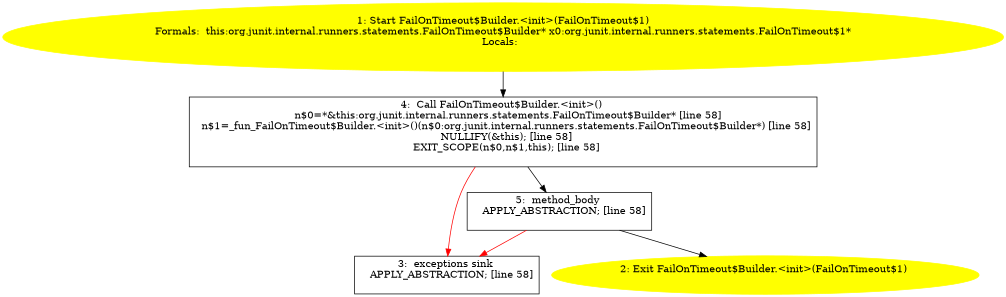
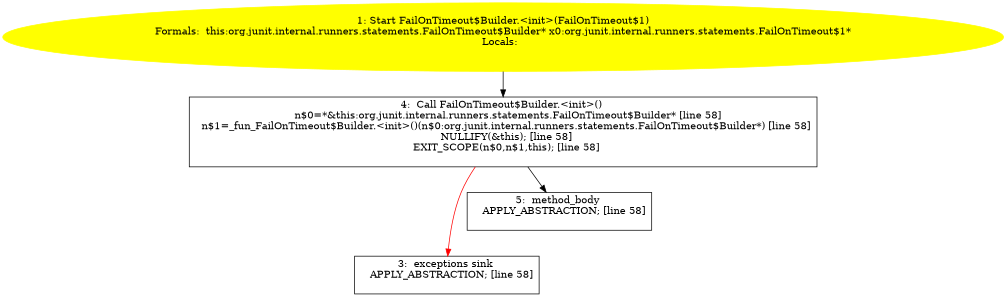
edge "5:  method_body APPLY_ABSTRACTION; [line 58]" -> "3:  exceptions sink APPLY_ABSTRACTION; [line 58]": removed
node "2: Exit FailOnTimeout$Builder.<init>(FailOnTimeout$1)": removed
